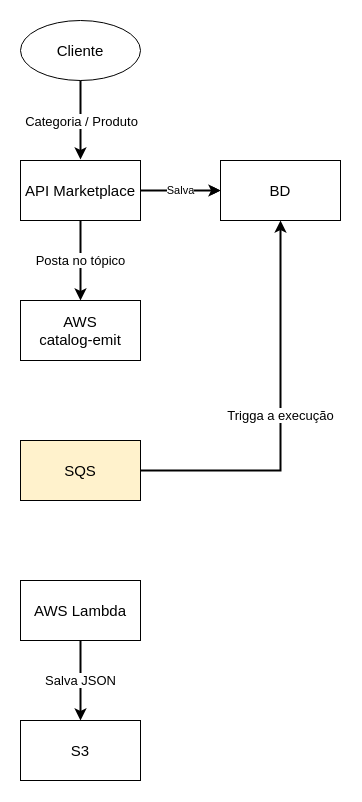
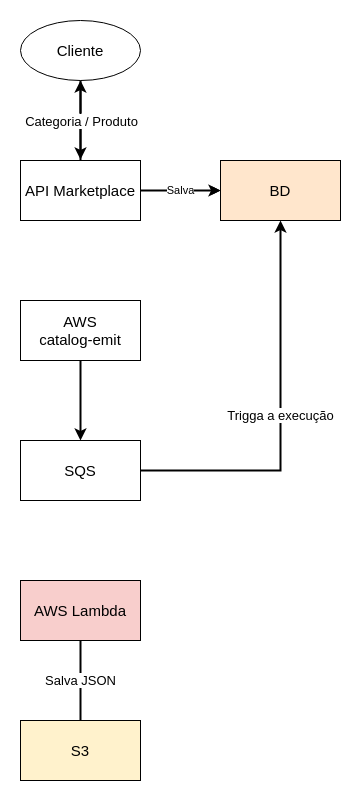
node "BD": fillcolor #ffffff -> #ffe6cc
edge "API Marketplace" -> "AWS catalog-emit": now "API Marketplace" -> "Cliente"
edge "AWS catalog-emit" -> "SQS": added
node "SQS": fillcolor #fff2cc -> #ffffff
node "AWS Lambda": fillcolor #ffffff -> #f8cecc
edge "AWS Lambda" -> "S3": arrowhead classic -> none
node "S3": fillcolor #ffffff -> #fff2cc
